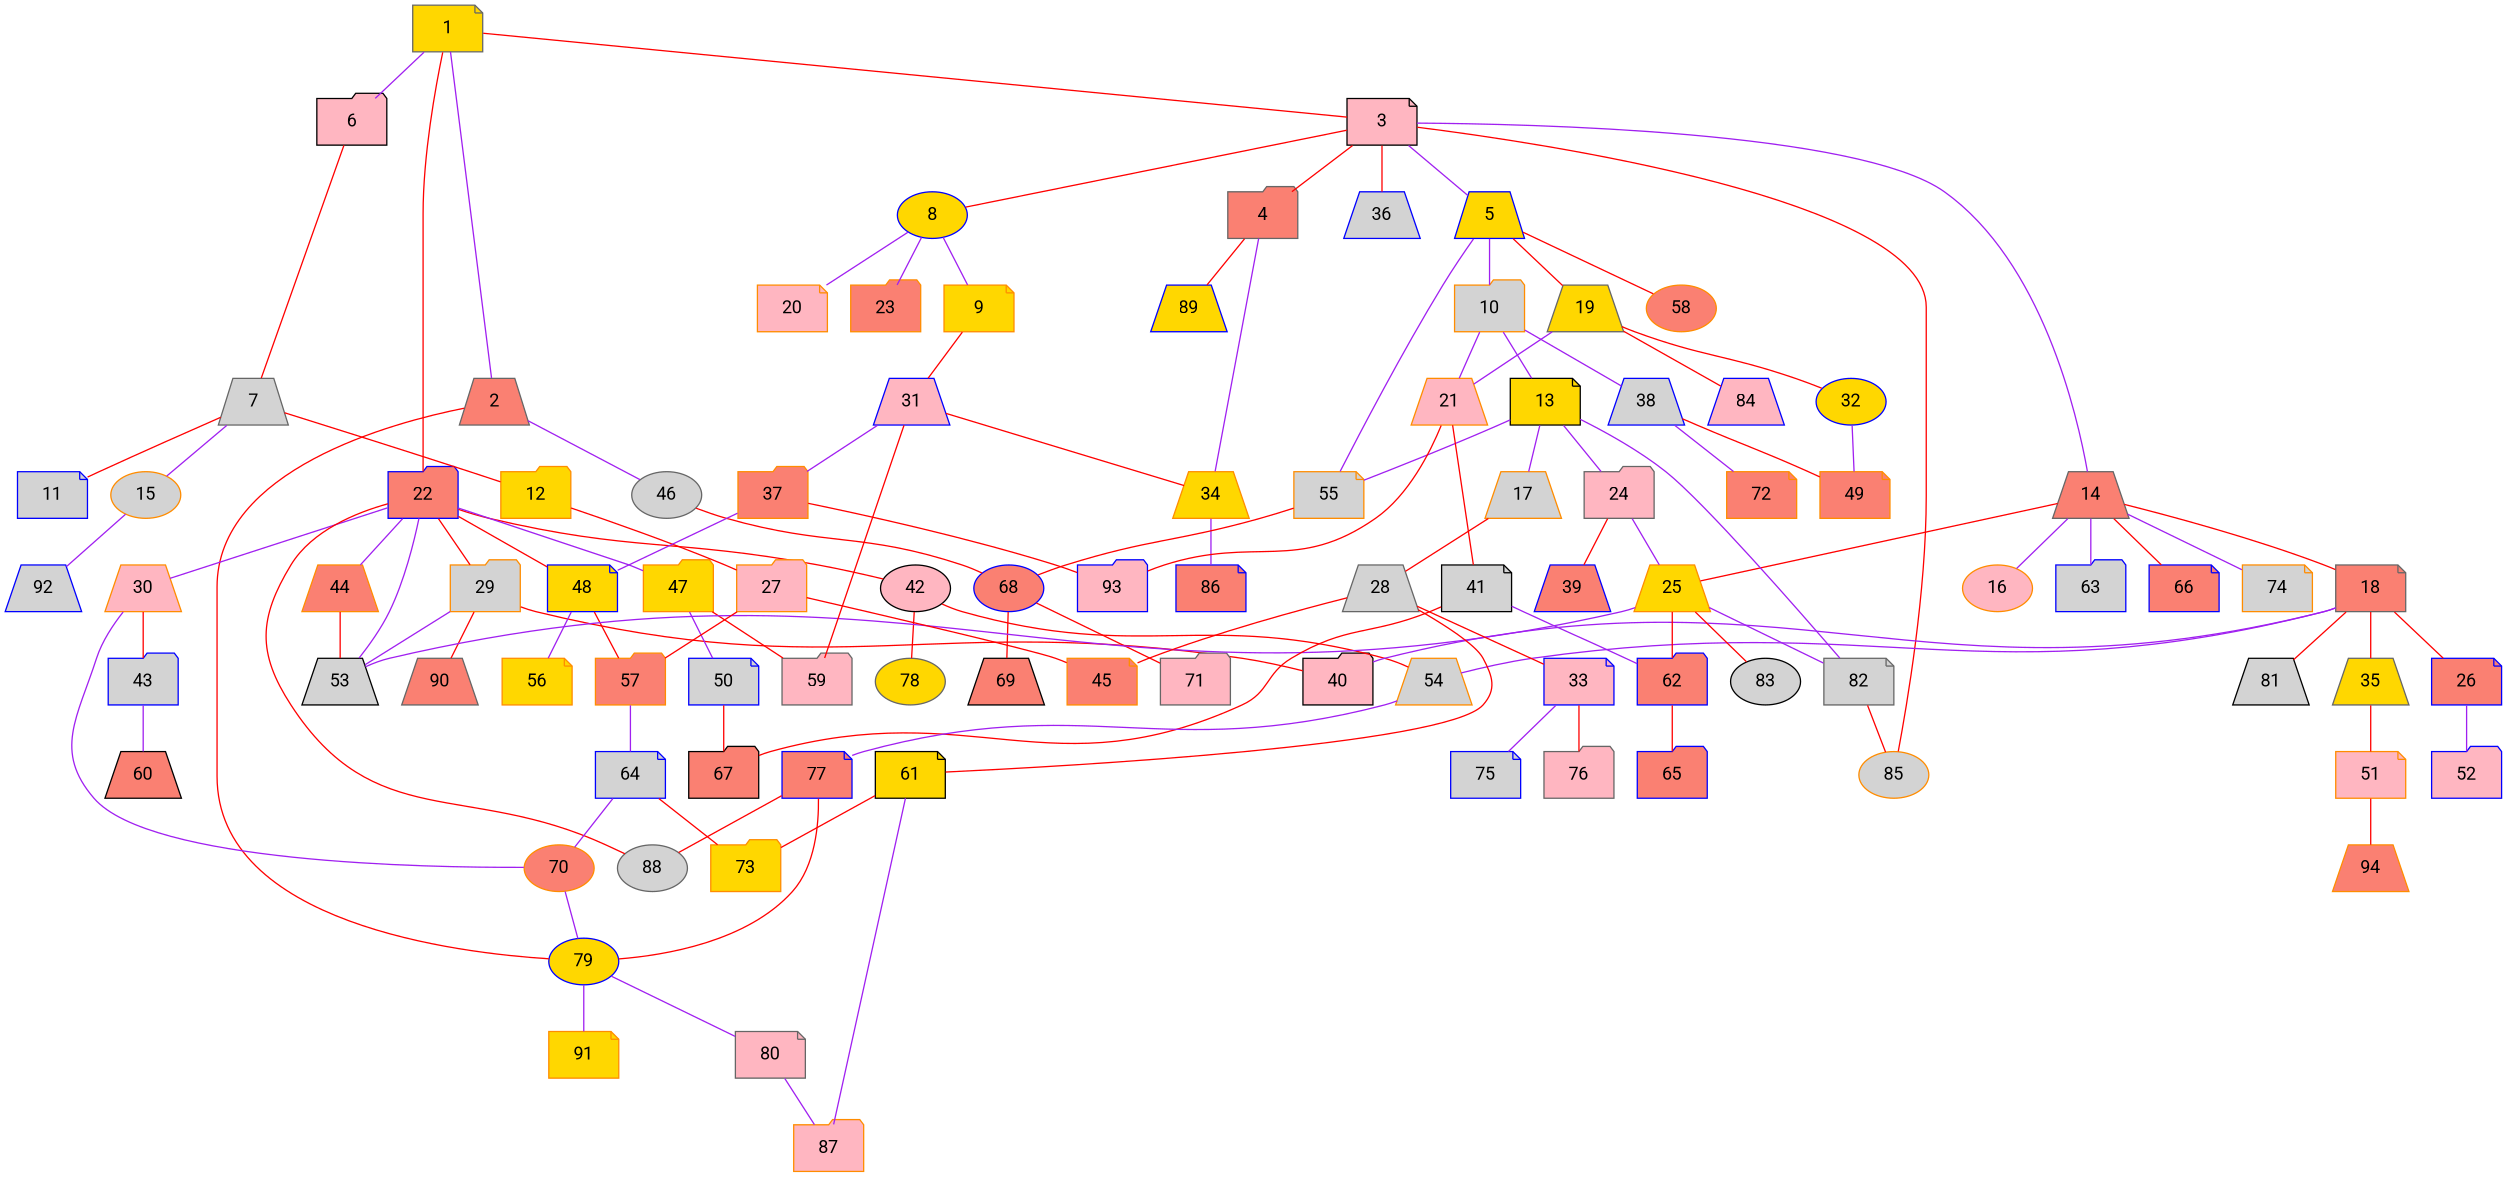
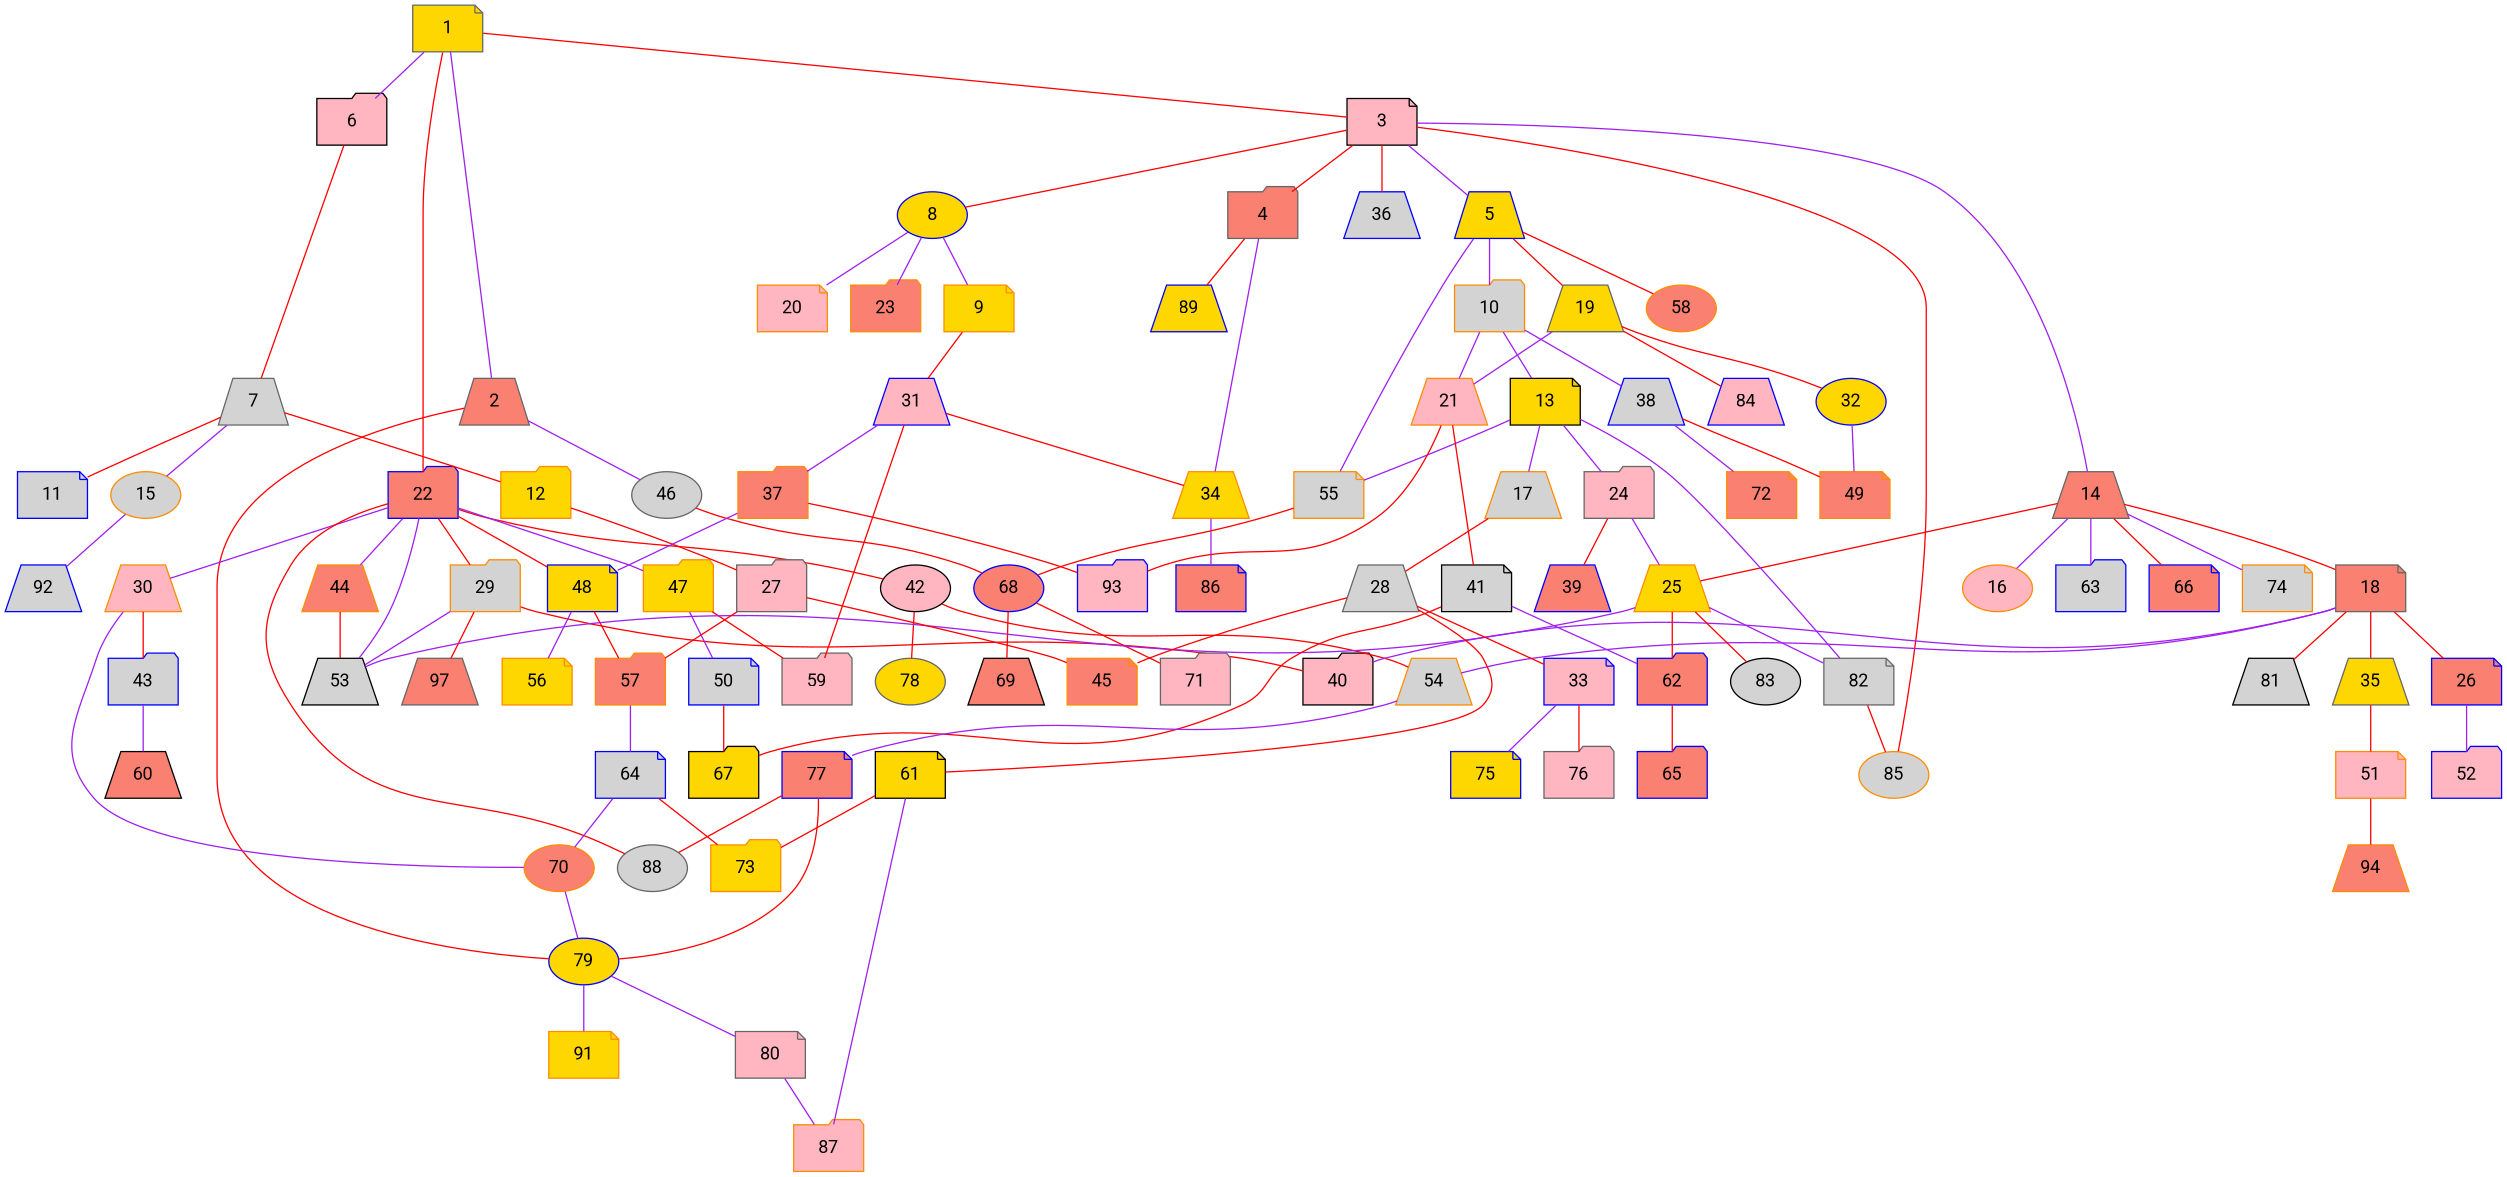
node "27": color darkorange -> gray40
node "90": label "90" -> "97"
node "67": fillcolor salmon -> gold
node "75": fillcolor lightgrey -> gold
